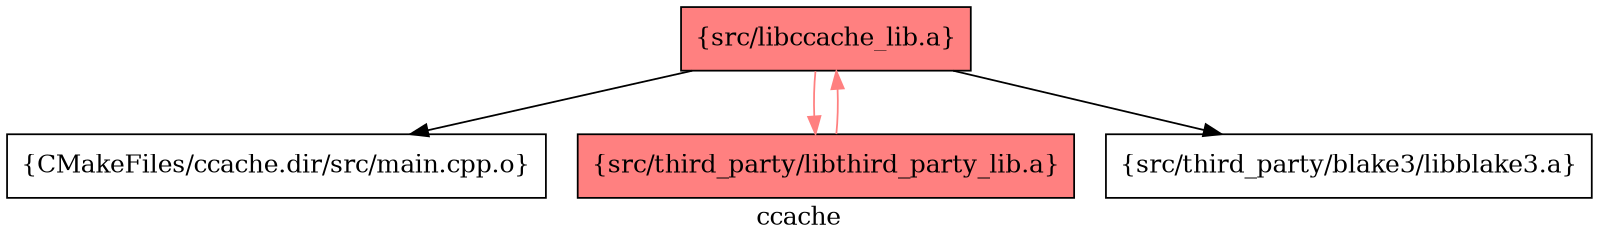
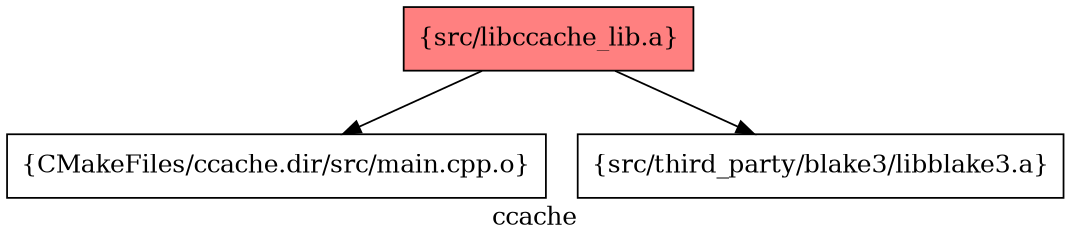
node "{src/third_party/libthird_party_lib.a}": removed
